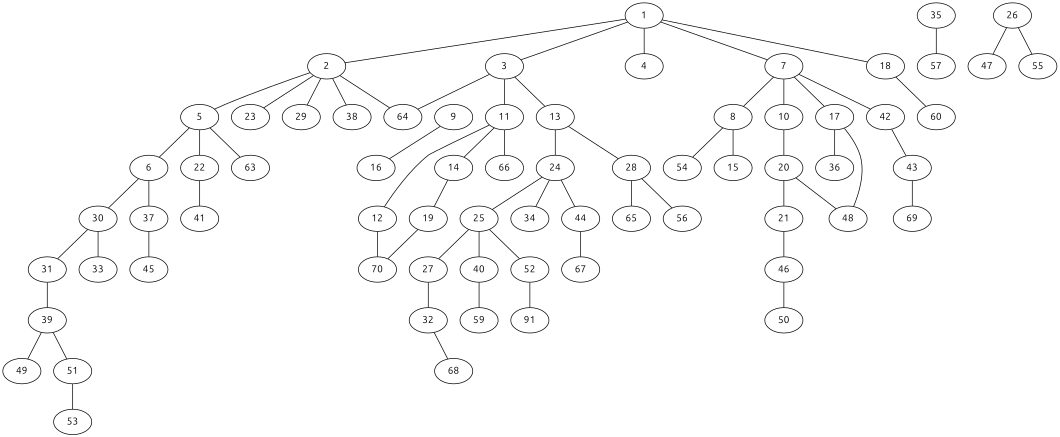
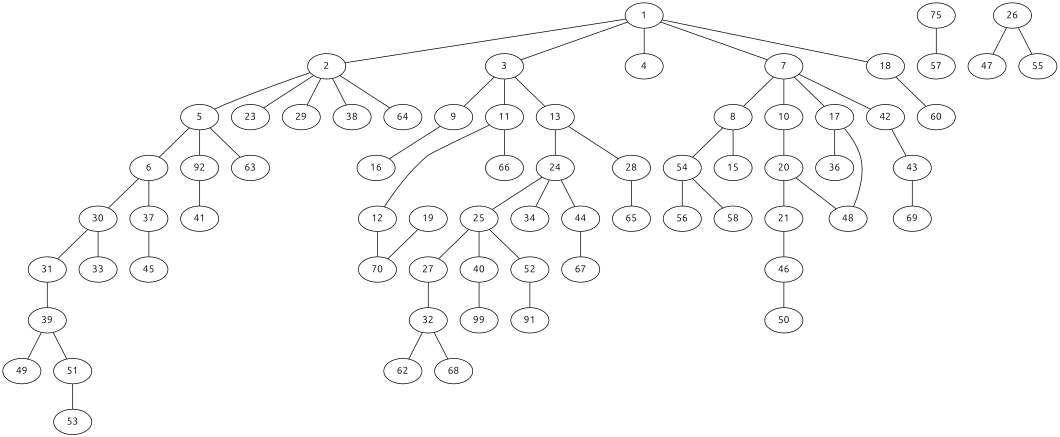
node "35": label "35" -> "75"
edge "3" -- "64": now "3" -- "9"
node "22": label "22" -> "92"
node "14": removed
edge "28" -- "56": now "54" -- "56"
node "58": added
node "59": label "59" -> "99"
node "62": added
